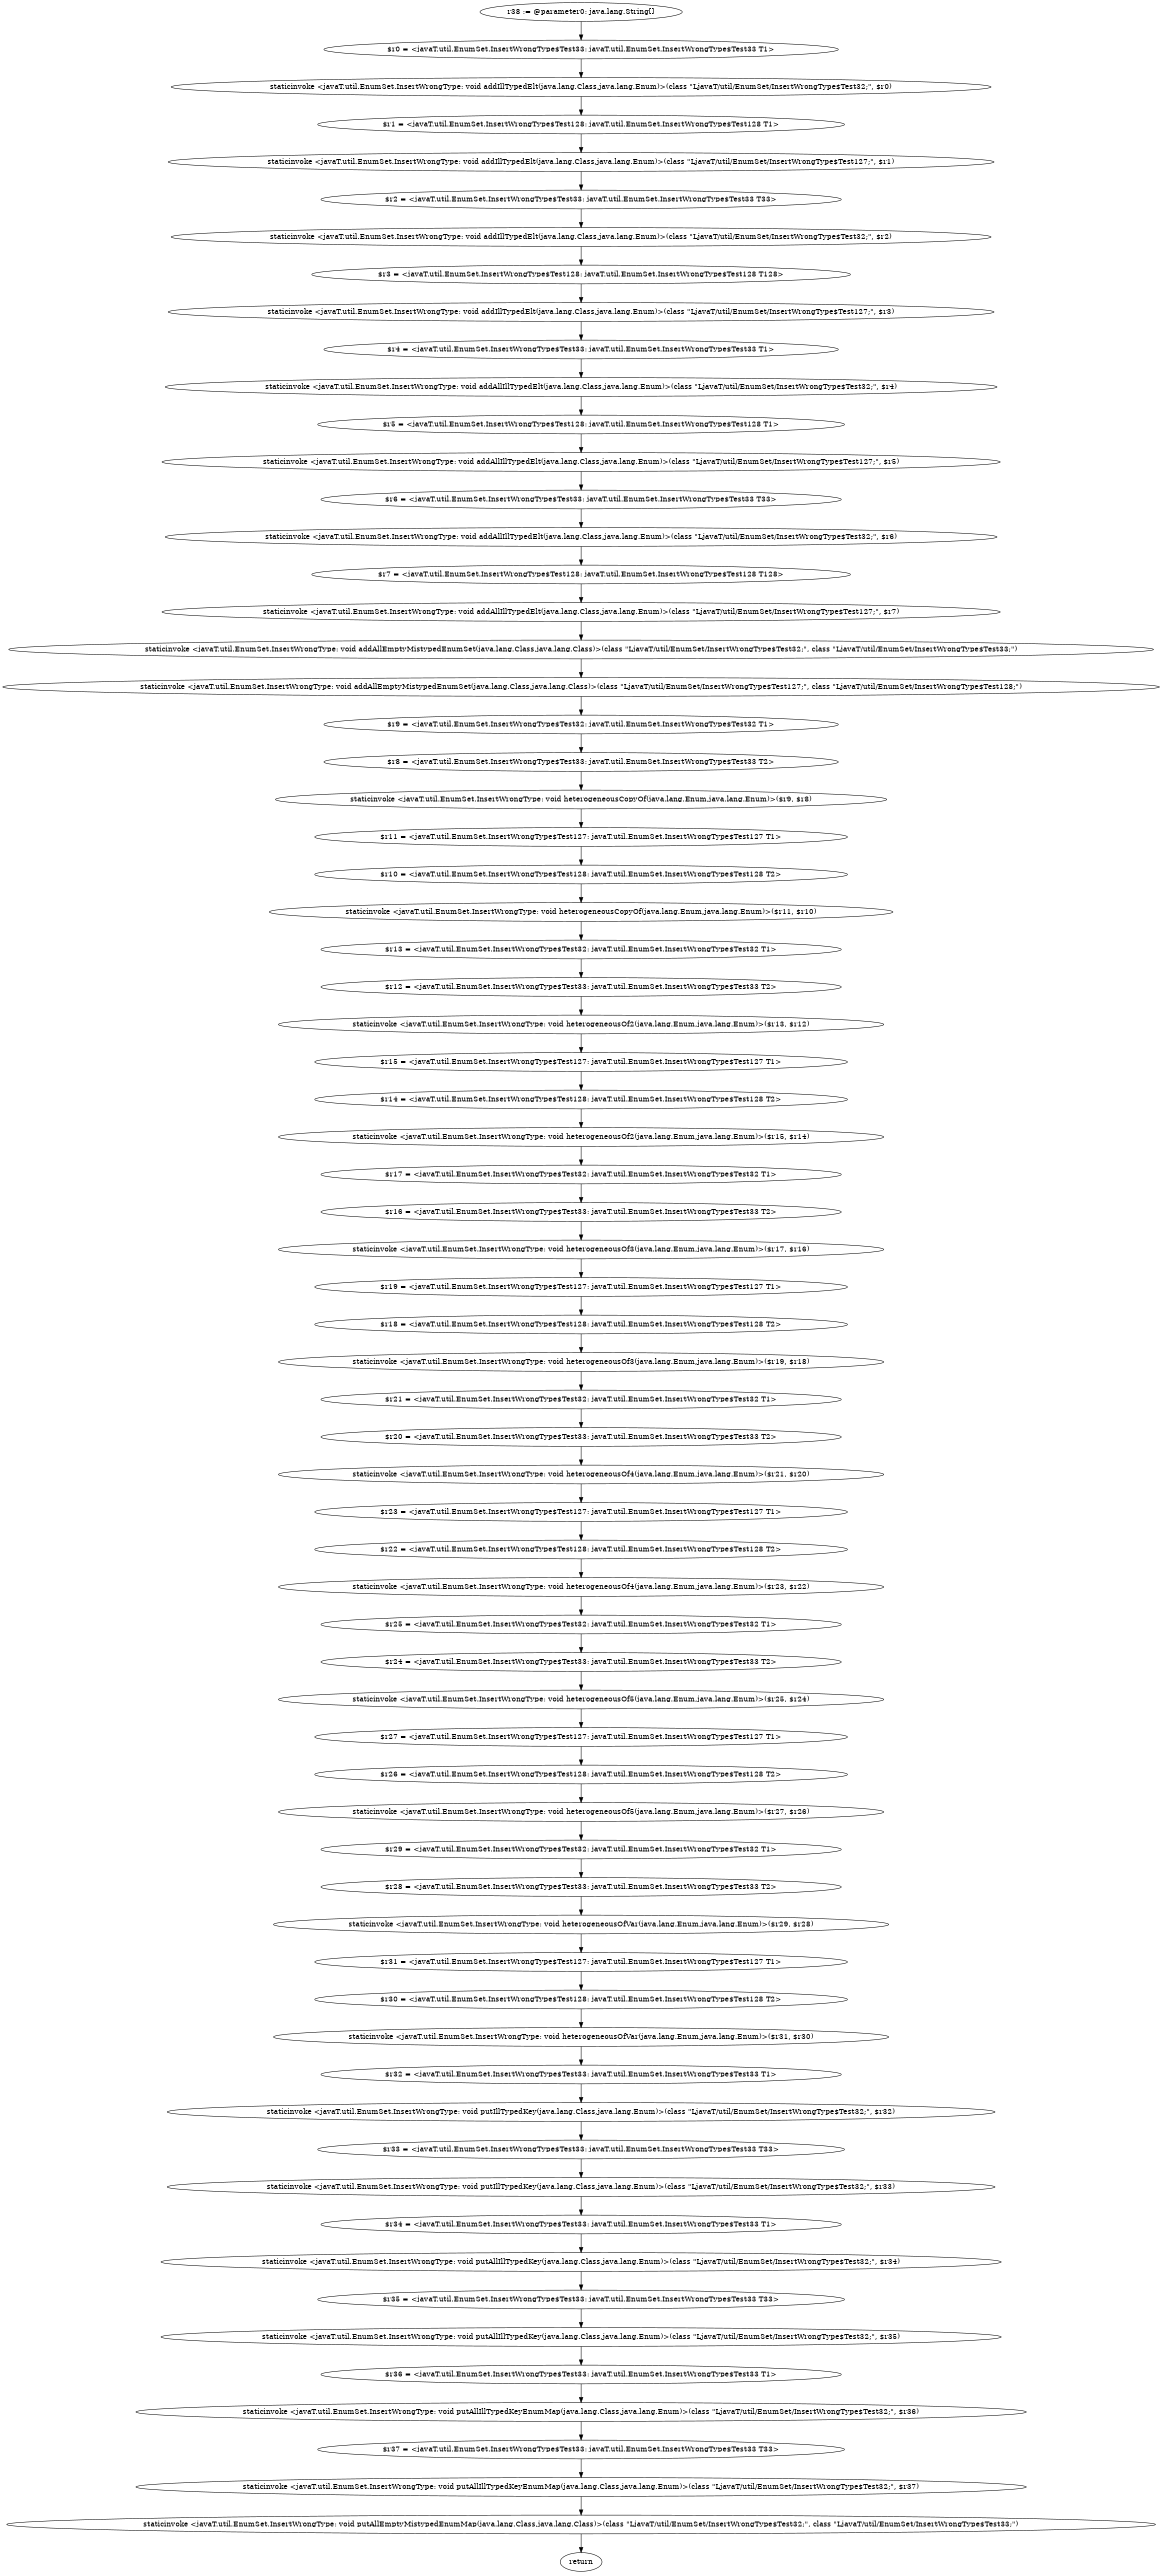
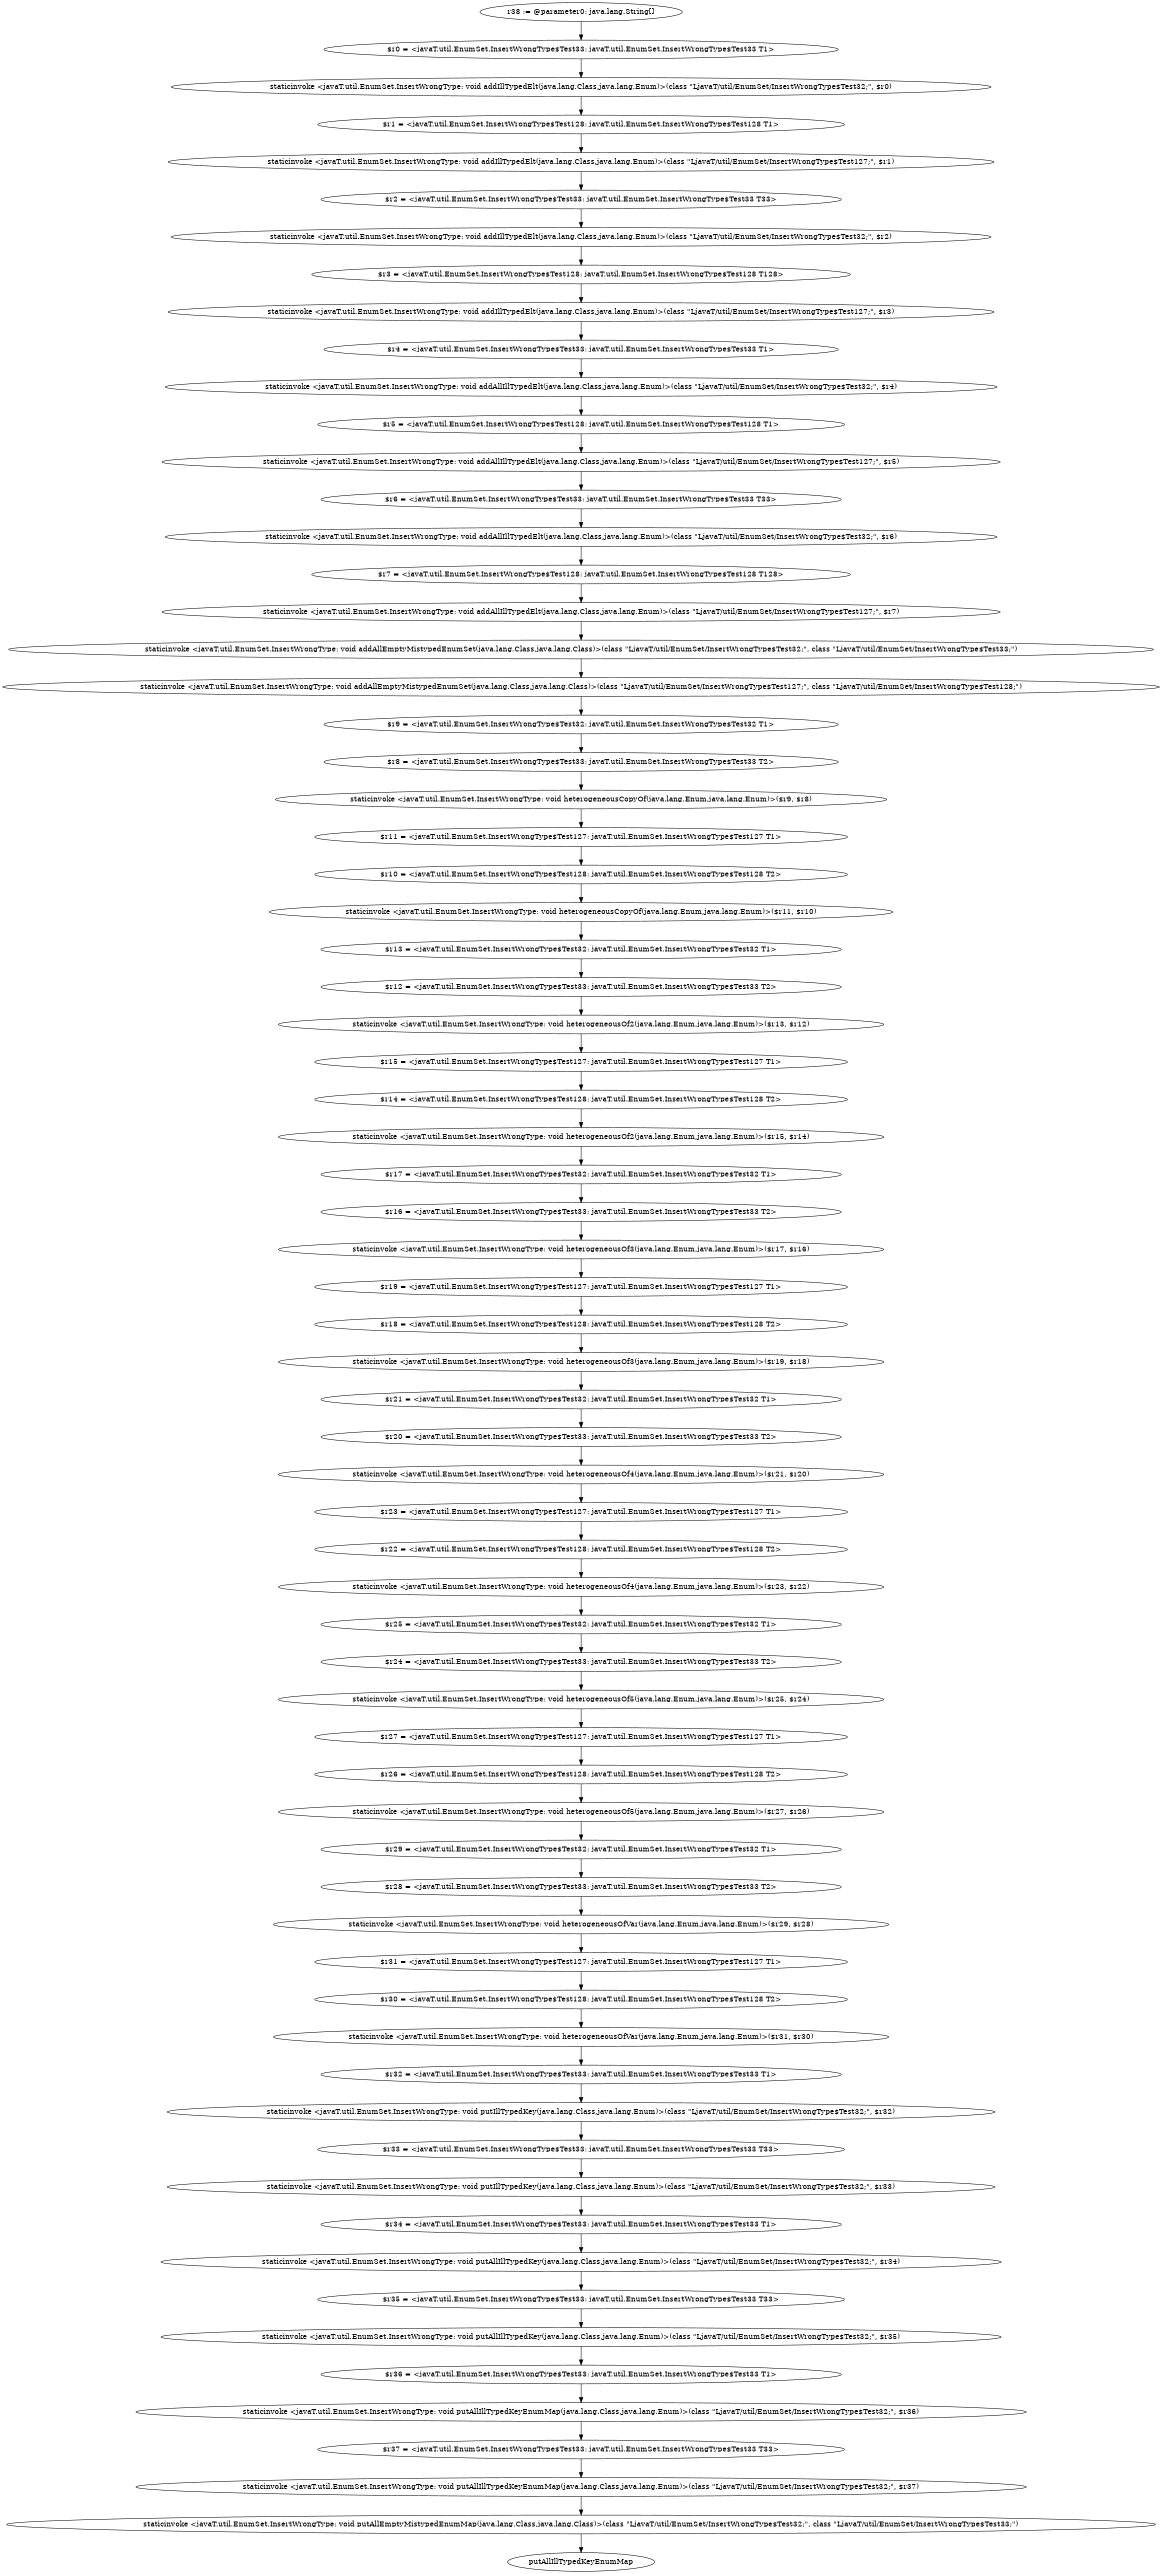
node "return": label "return" -> "putAllIllTypedKeyEnumMap"
